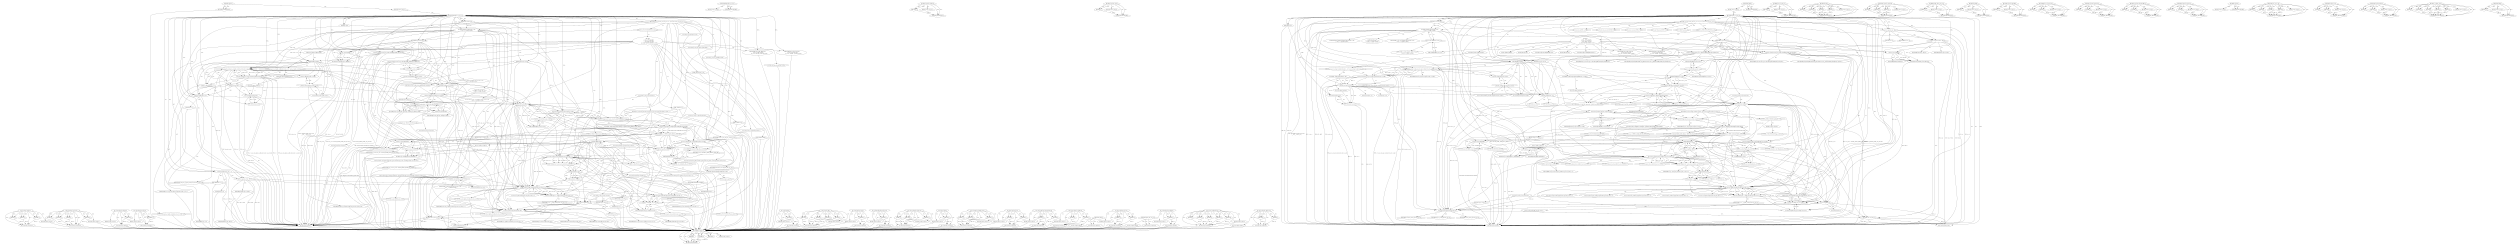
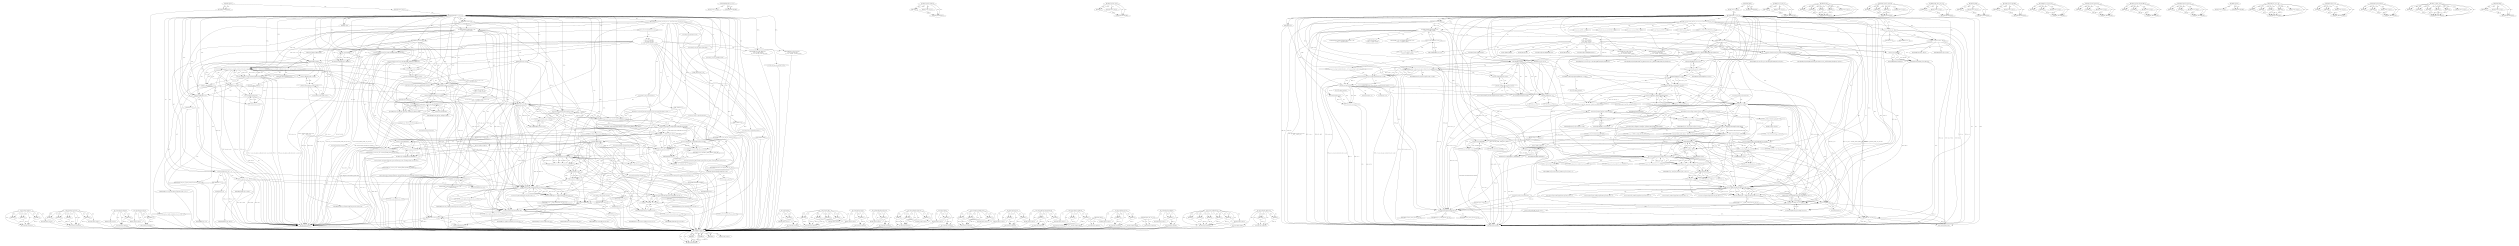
node "(CONTROL_STRUCTURE,IF,if (err < 0))": removed
